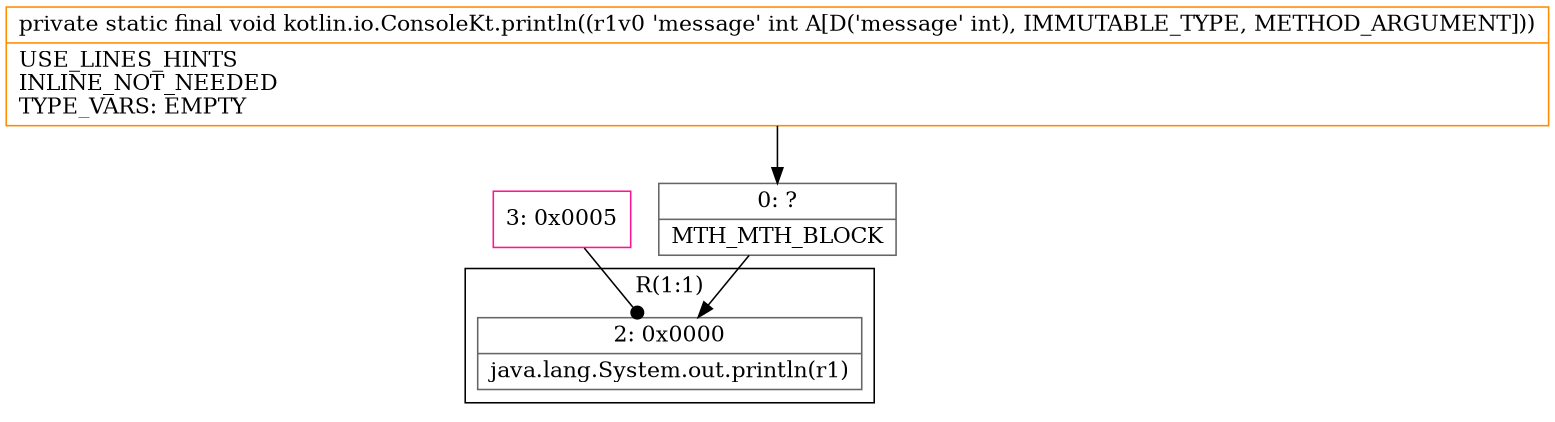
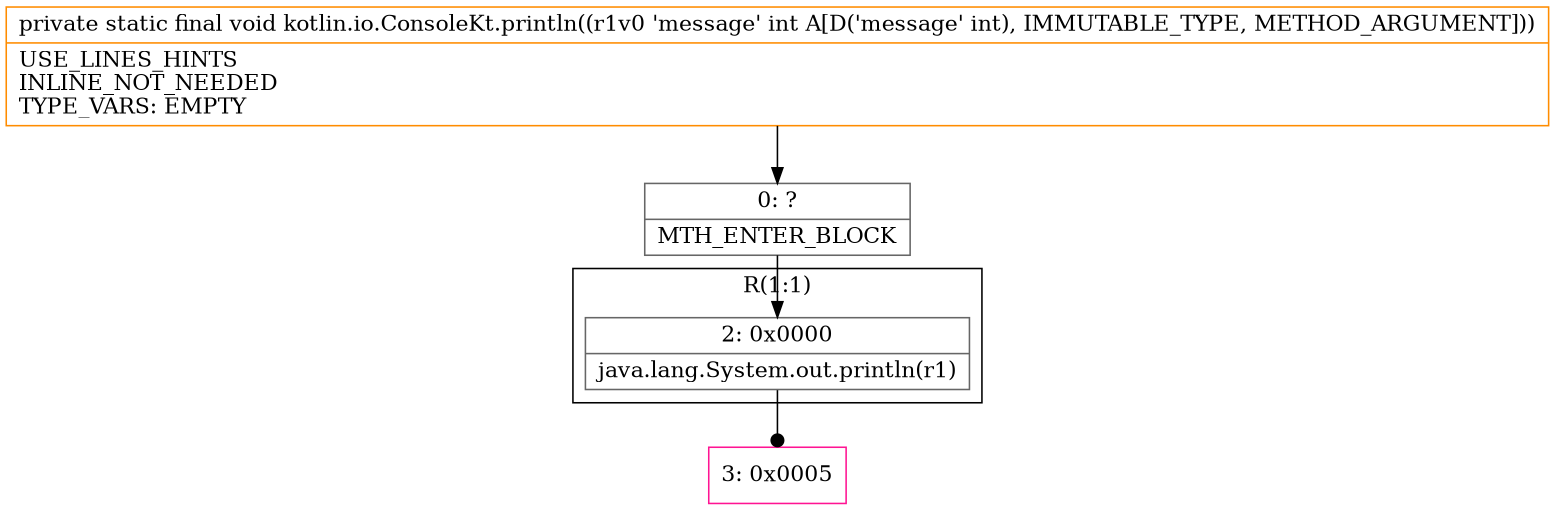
node "0: ?": text "MTH_MTH_BLOCK" -> "MTH_ENTER_BLOCK"
edge "3: 0x0005" -> "2: 0x0000": reversed
